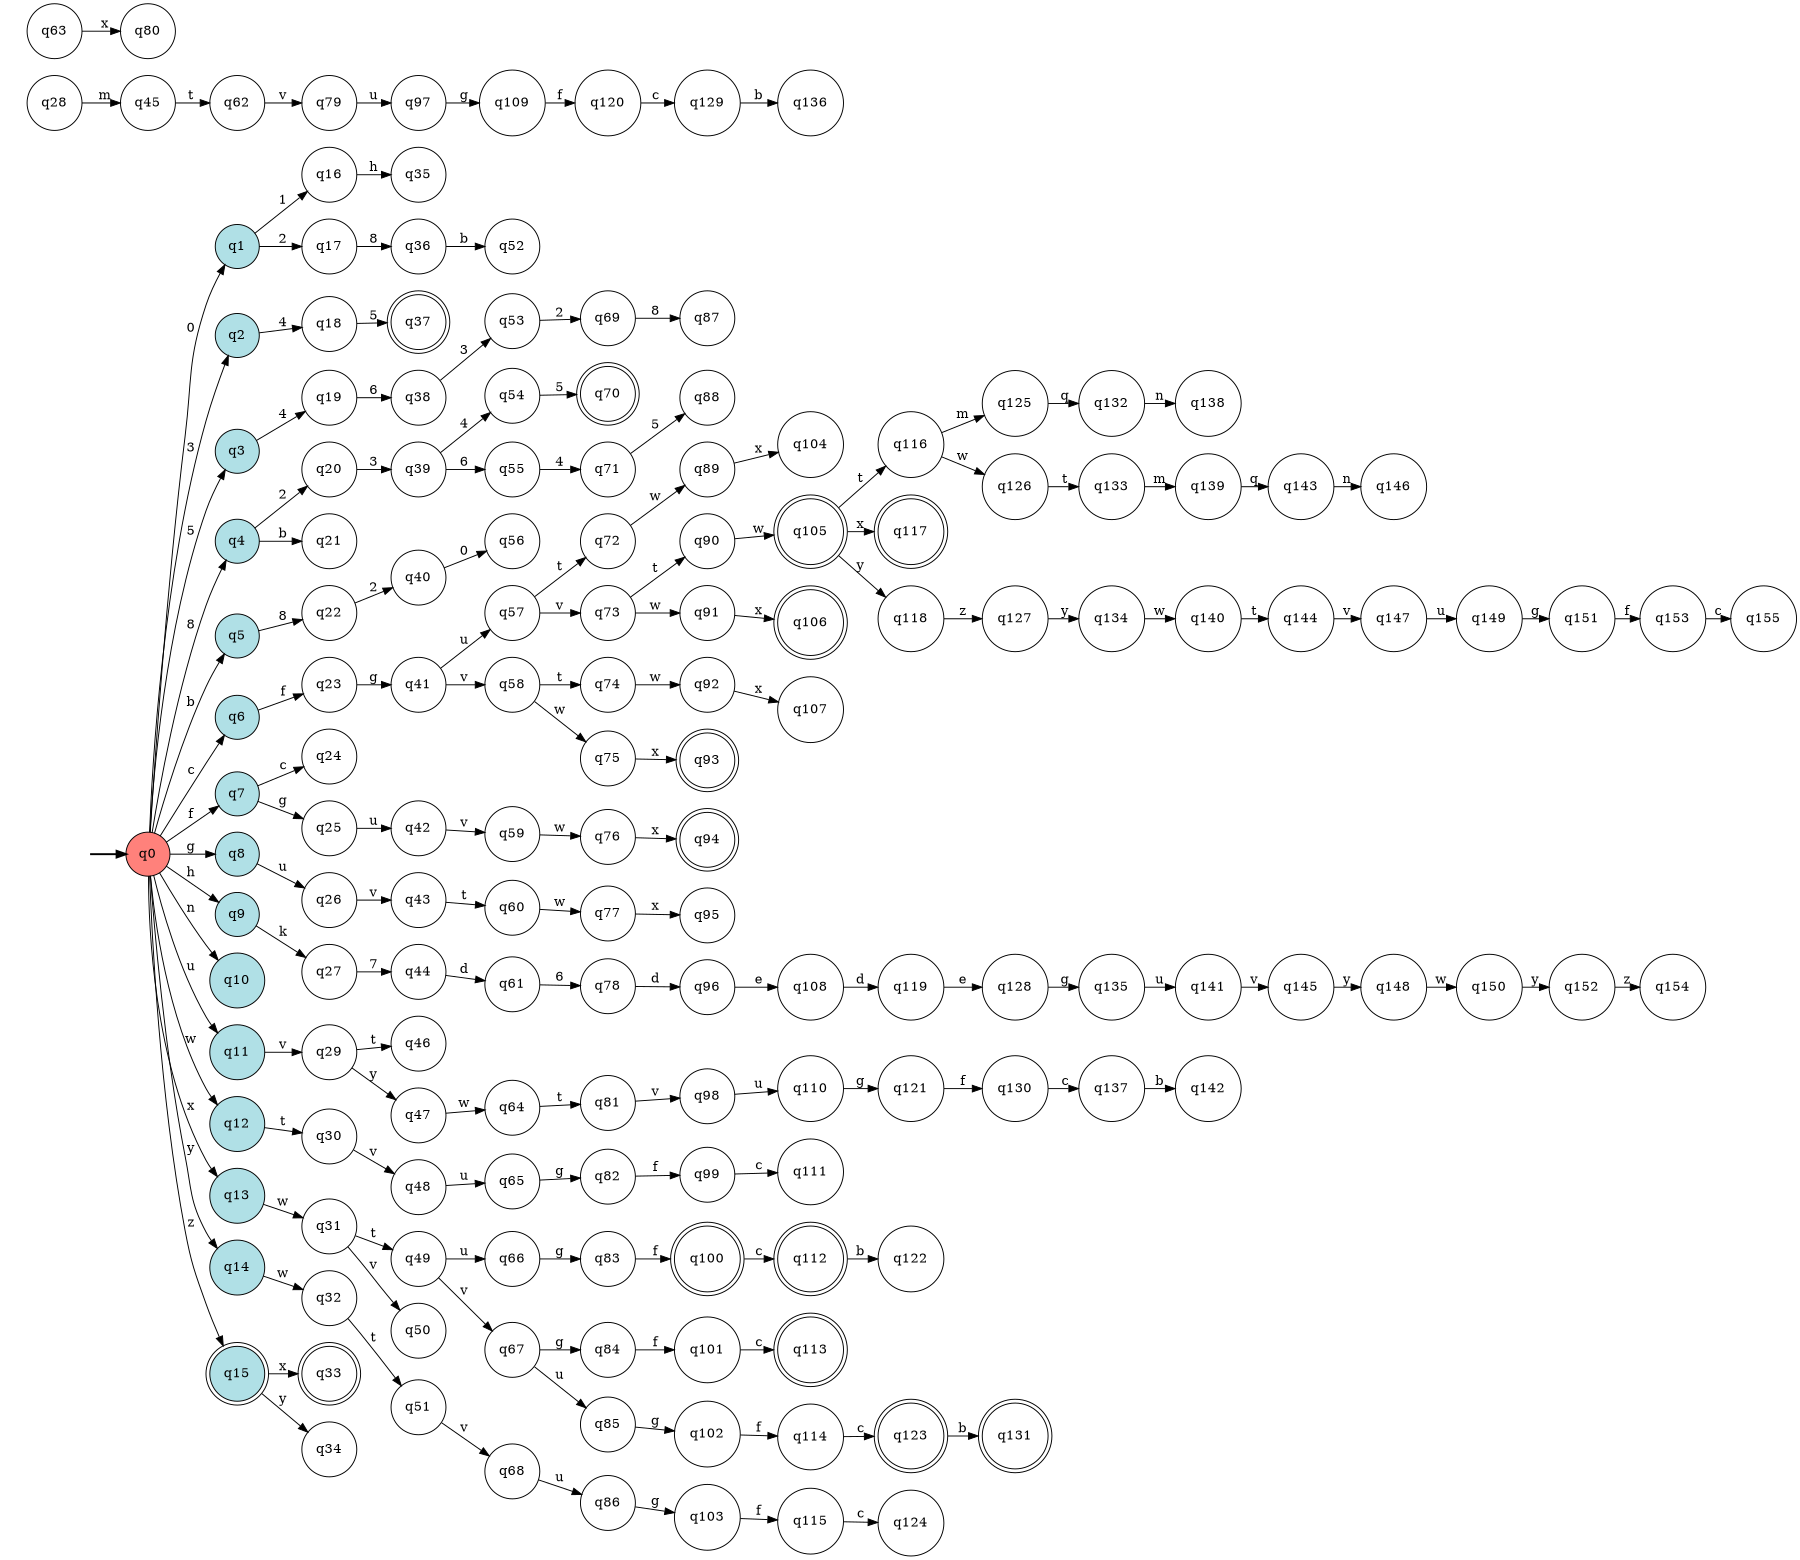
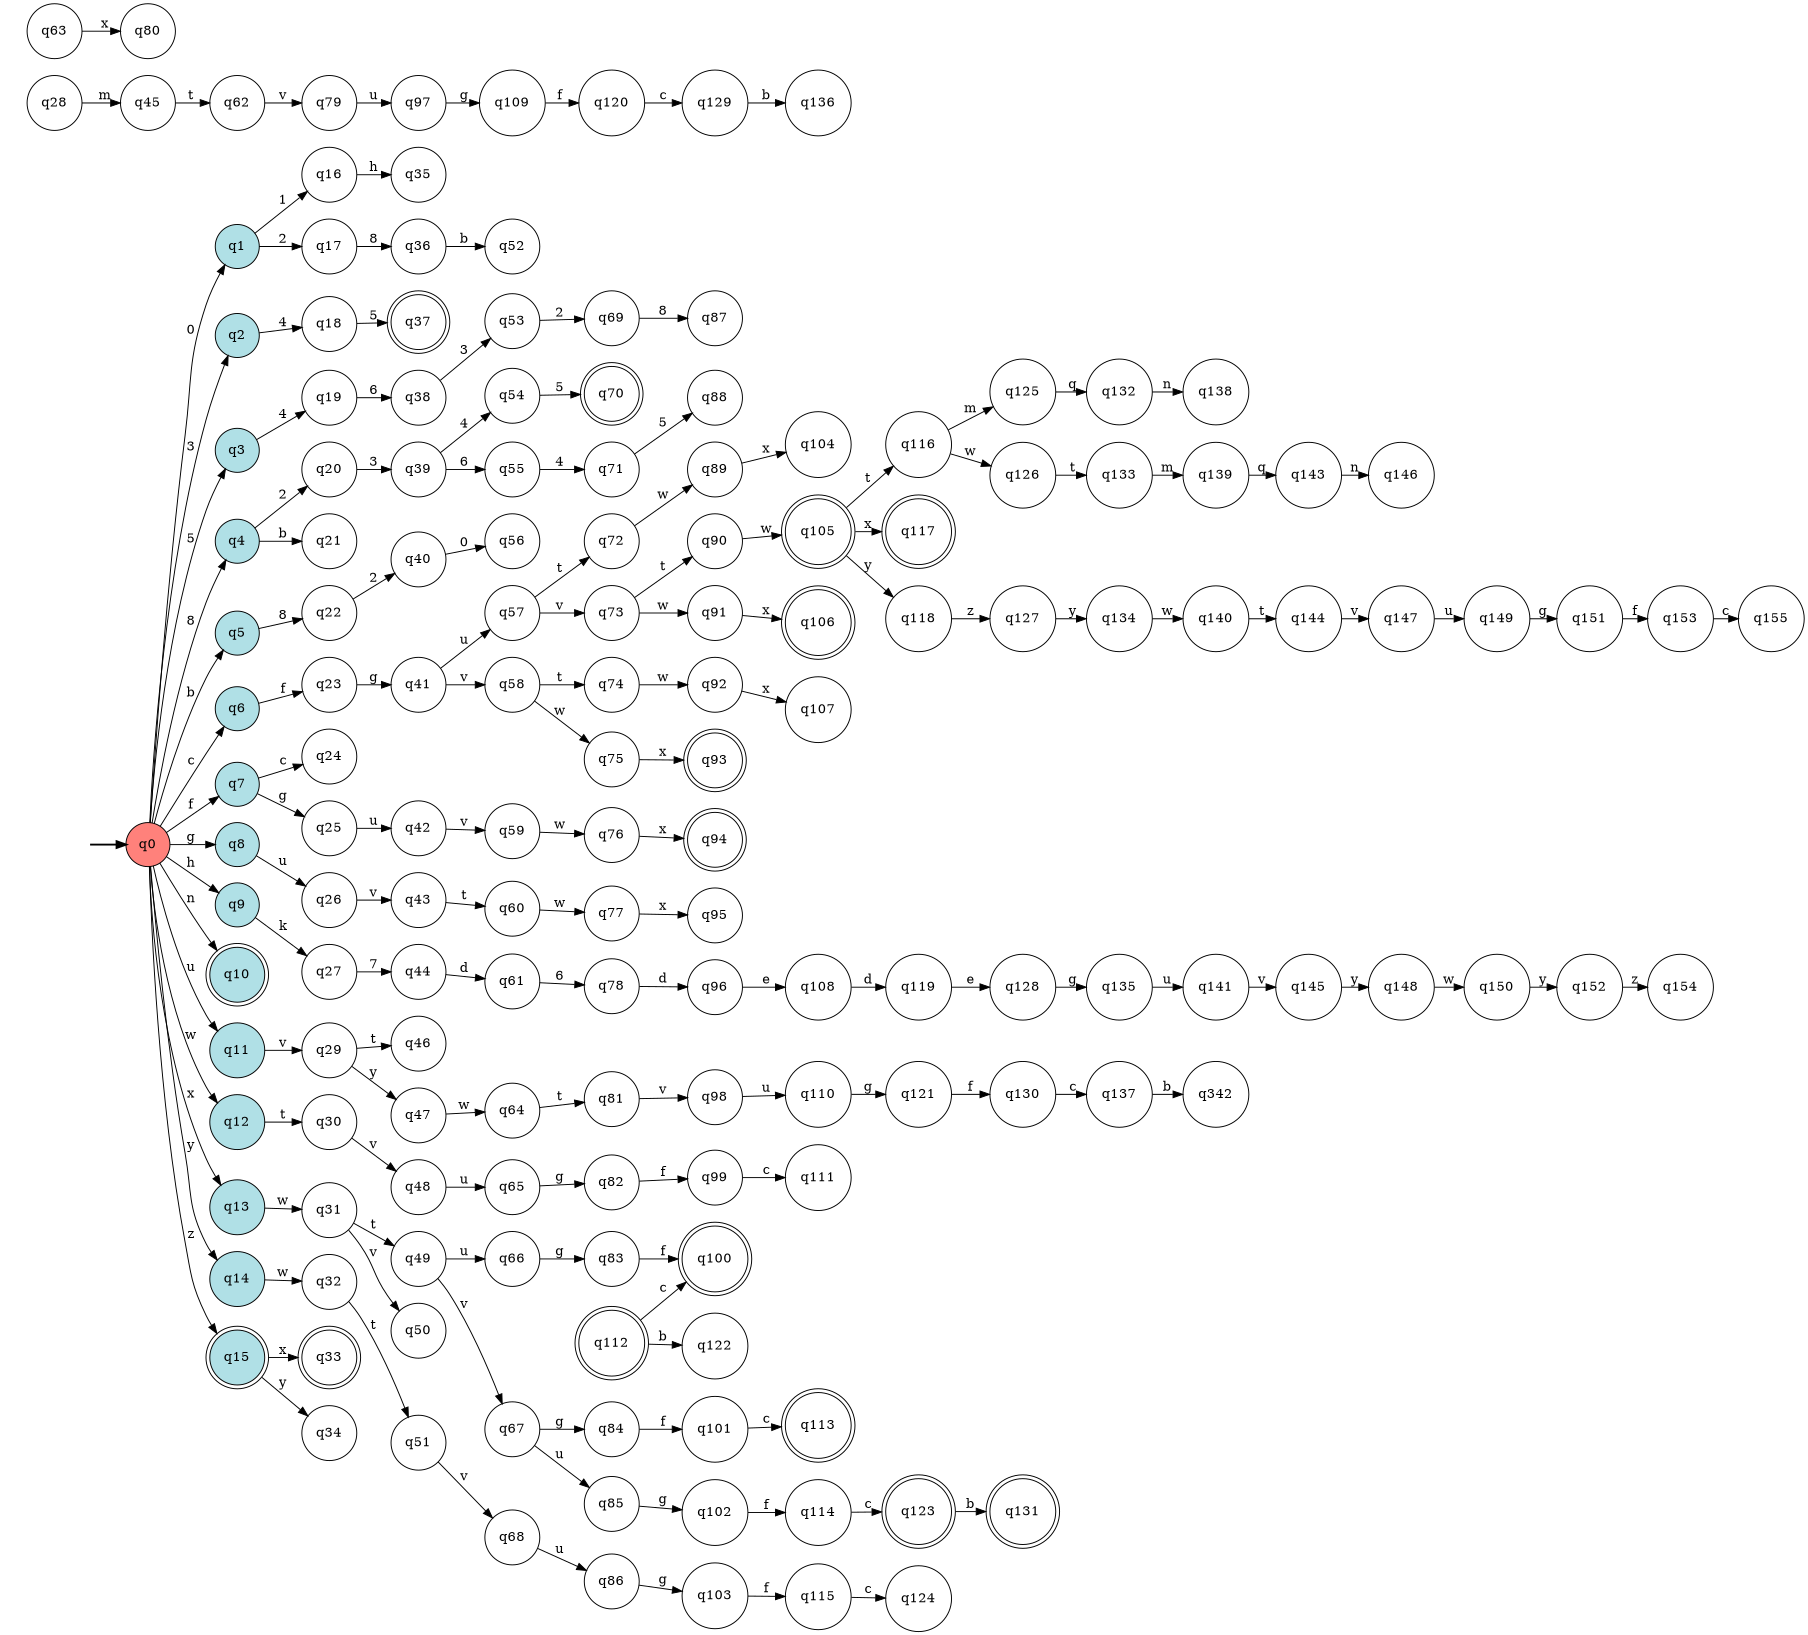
node "q10": shape circle -> doublecircle
node "q142": label "q142" -> "q342"
edge "q100" -> "q112": reversed
